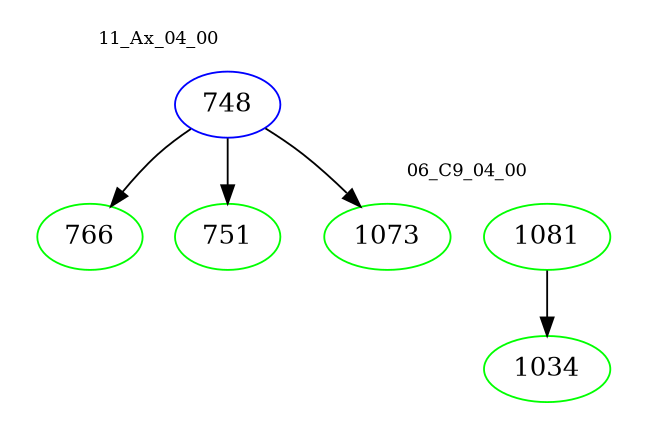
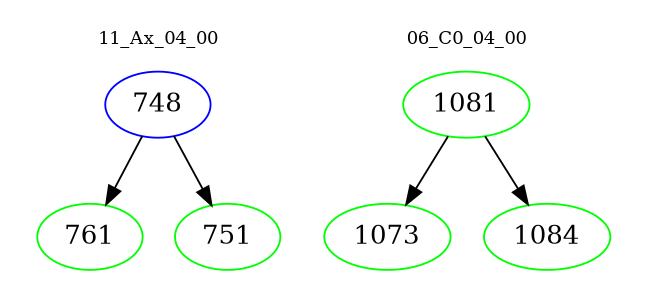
edge "748" -> "1073": now "1081" -> "1073"
cluster "06_C9_04_00": label "06_C9_04_00" -> "06_C0_04_00"
node "766": label "766" -> "761"
node "1034": label "1034" -> "1084"
